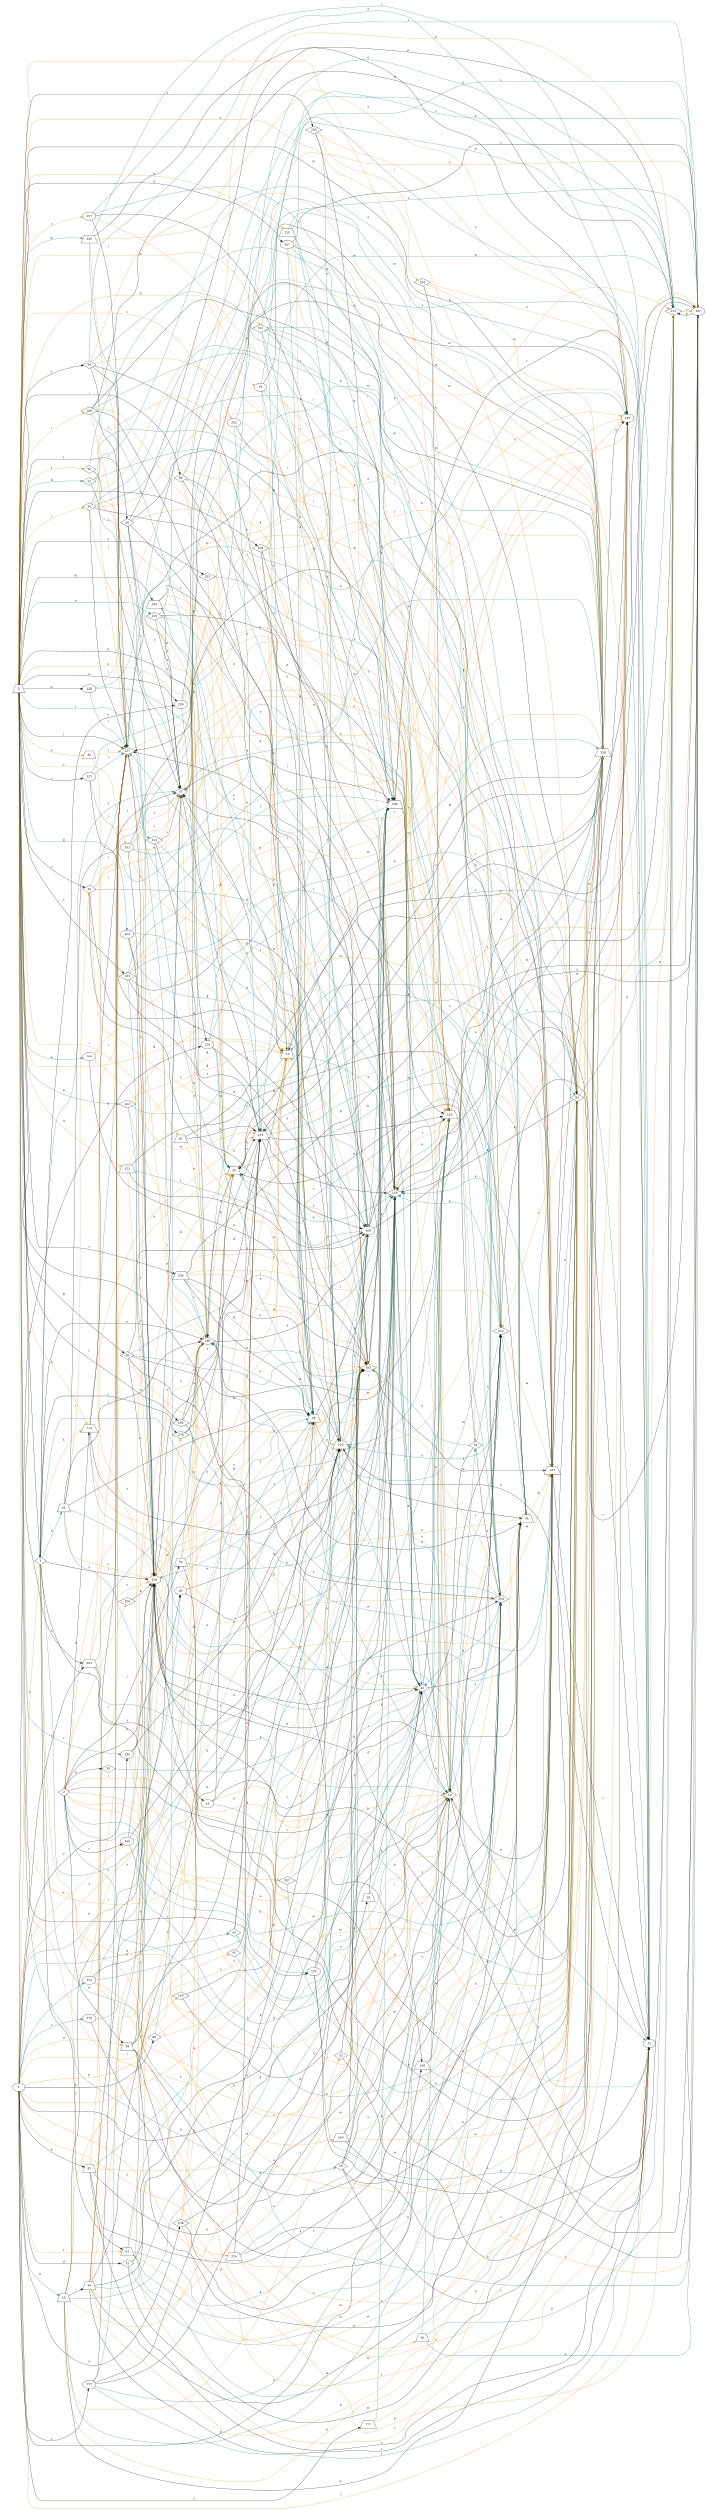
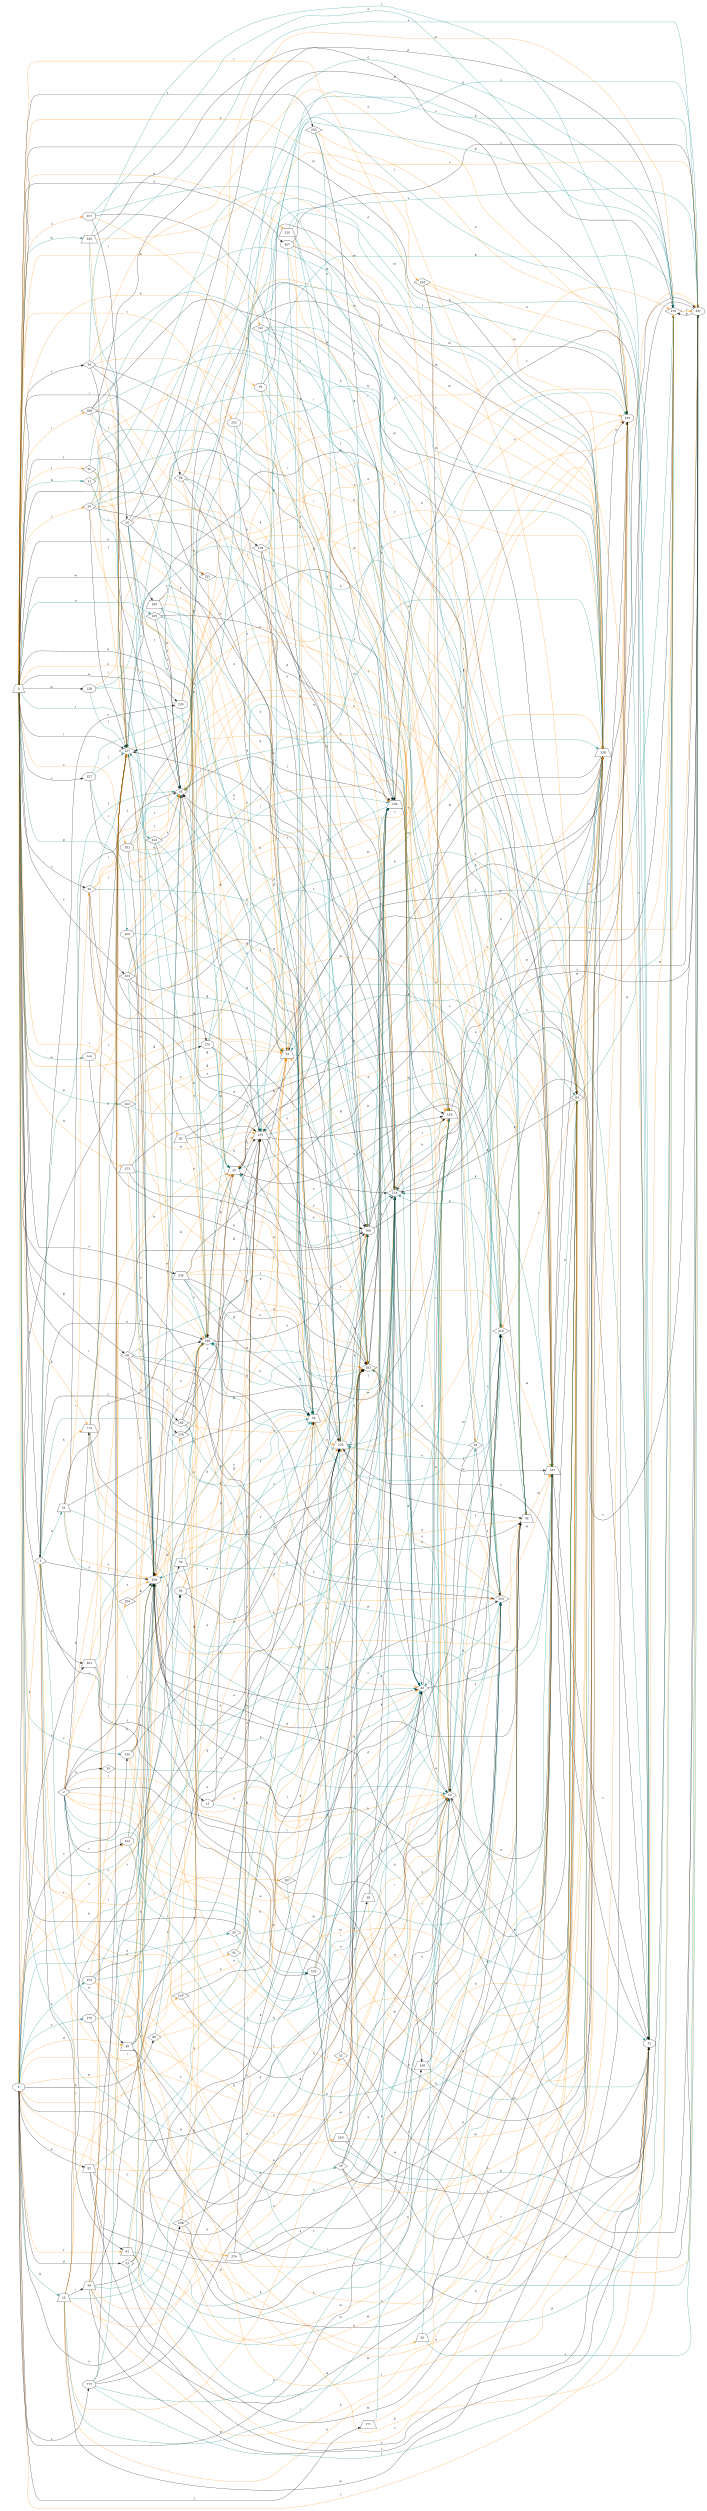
node "46": removed
edge "86" -> "20": now "86" -> "153"
